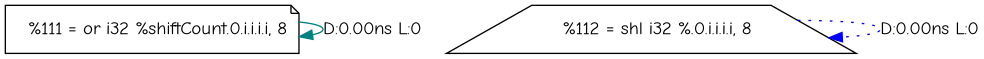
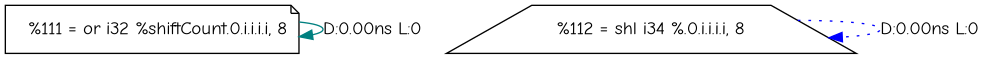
node "%112 = shl i32 %.0.i.i.i.i, 8": label "%112 = shl i32 %.0.i.i.i.i, 8" -> "%112 = shl i34 %.0.i.i.i.i, 8"
